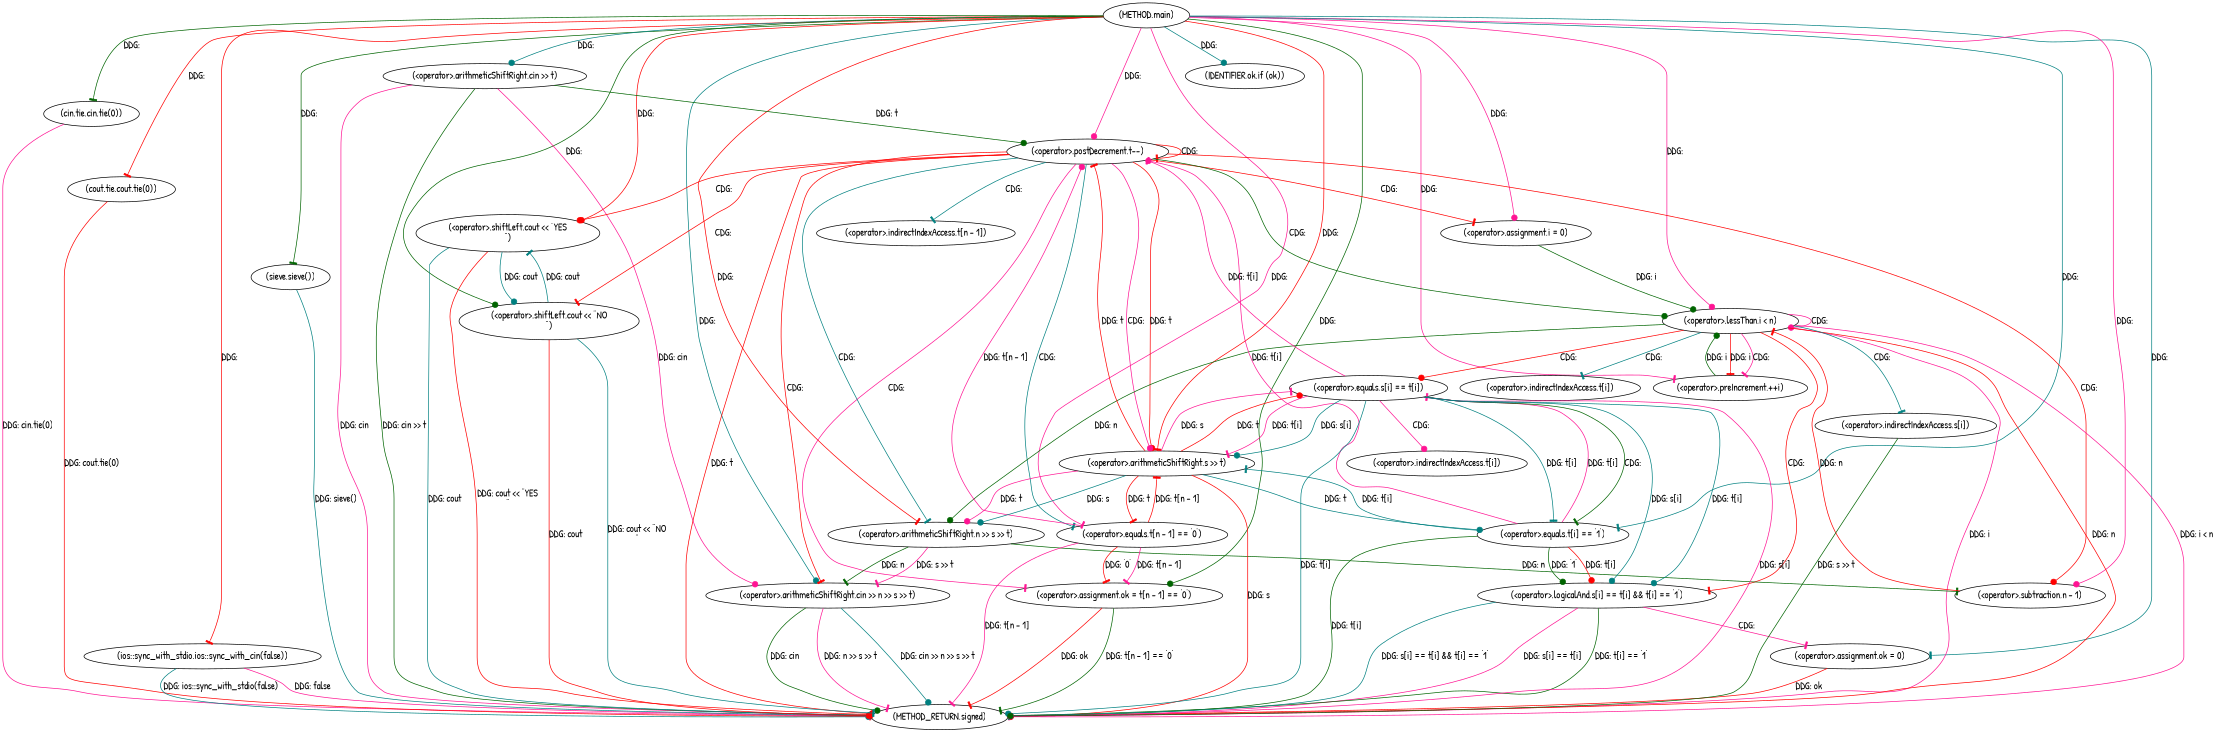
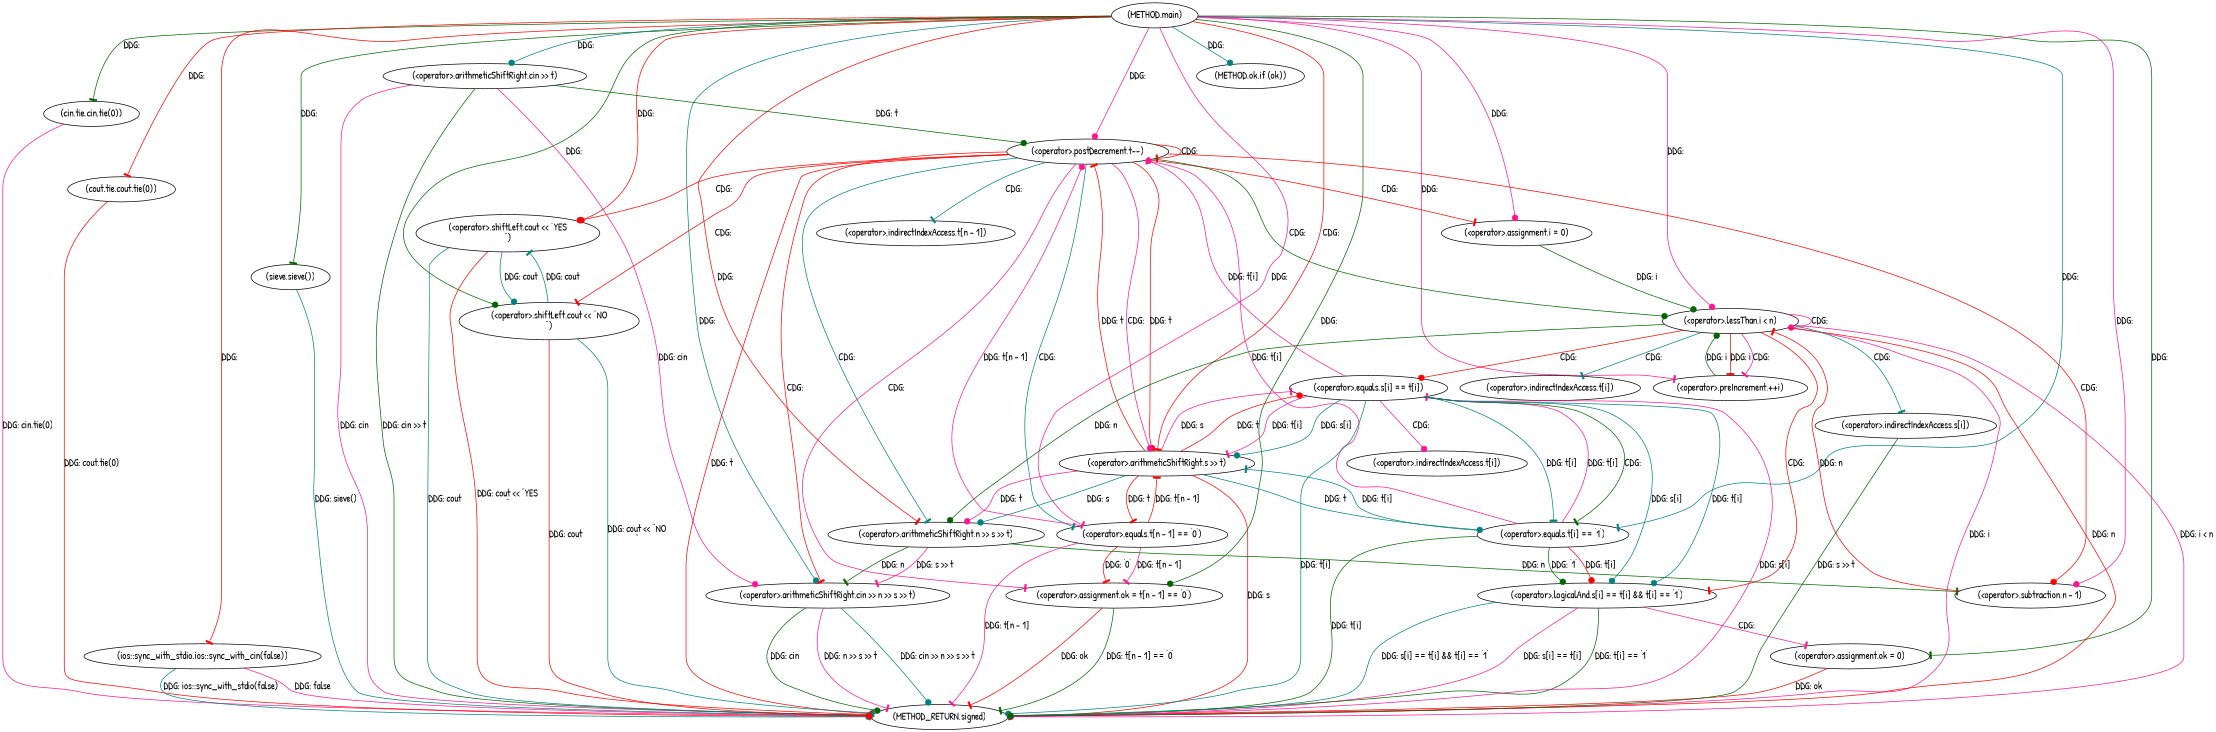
edge "(METHOD,main)" -> "(<operator>.assignment,ok = 0)": color teal -> darkgreen
node "(IDENTIFIER,ok,if (ok))": label "(IDENTIFIER,ok,if (ok))" -> "(METHOD,ok,if (ok))"
edge "(METHOD,main)" -> "(<operator>.arithmeticShiftRight,s >> t)": label "DDG: " -> "CDG: "
